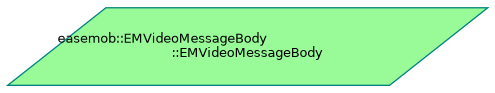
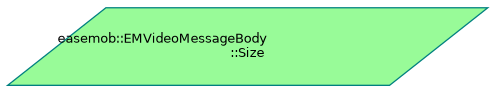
node "easemob::EMVideoMessageBody ::EMVideoMessageBody": label "easemob::EMVideoMessageBody ::EMVideoMessageBody" -> "easemob::EMVideoMessageBody ::Size"
